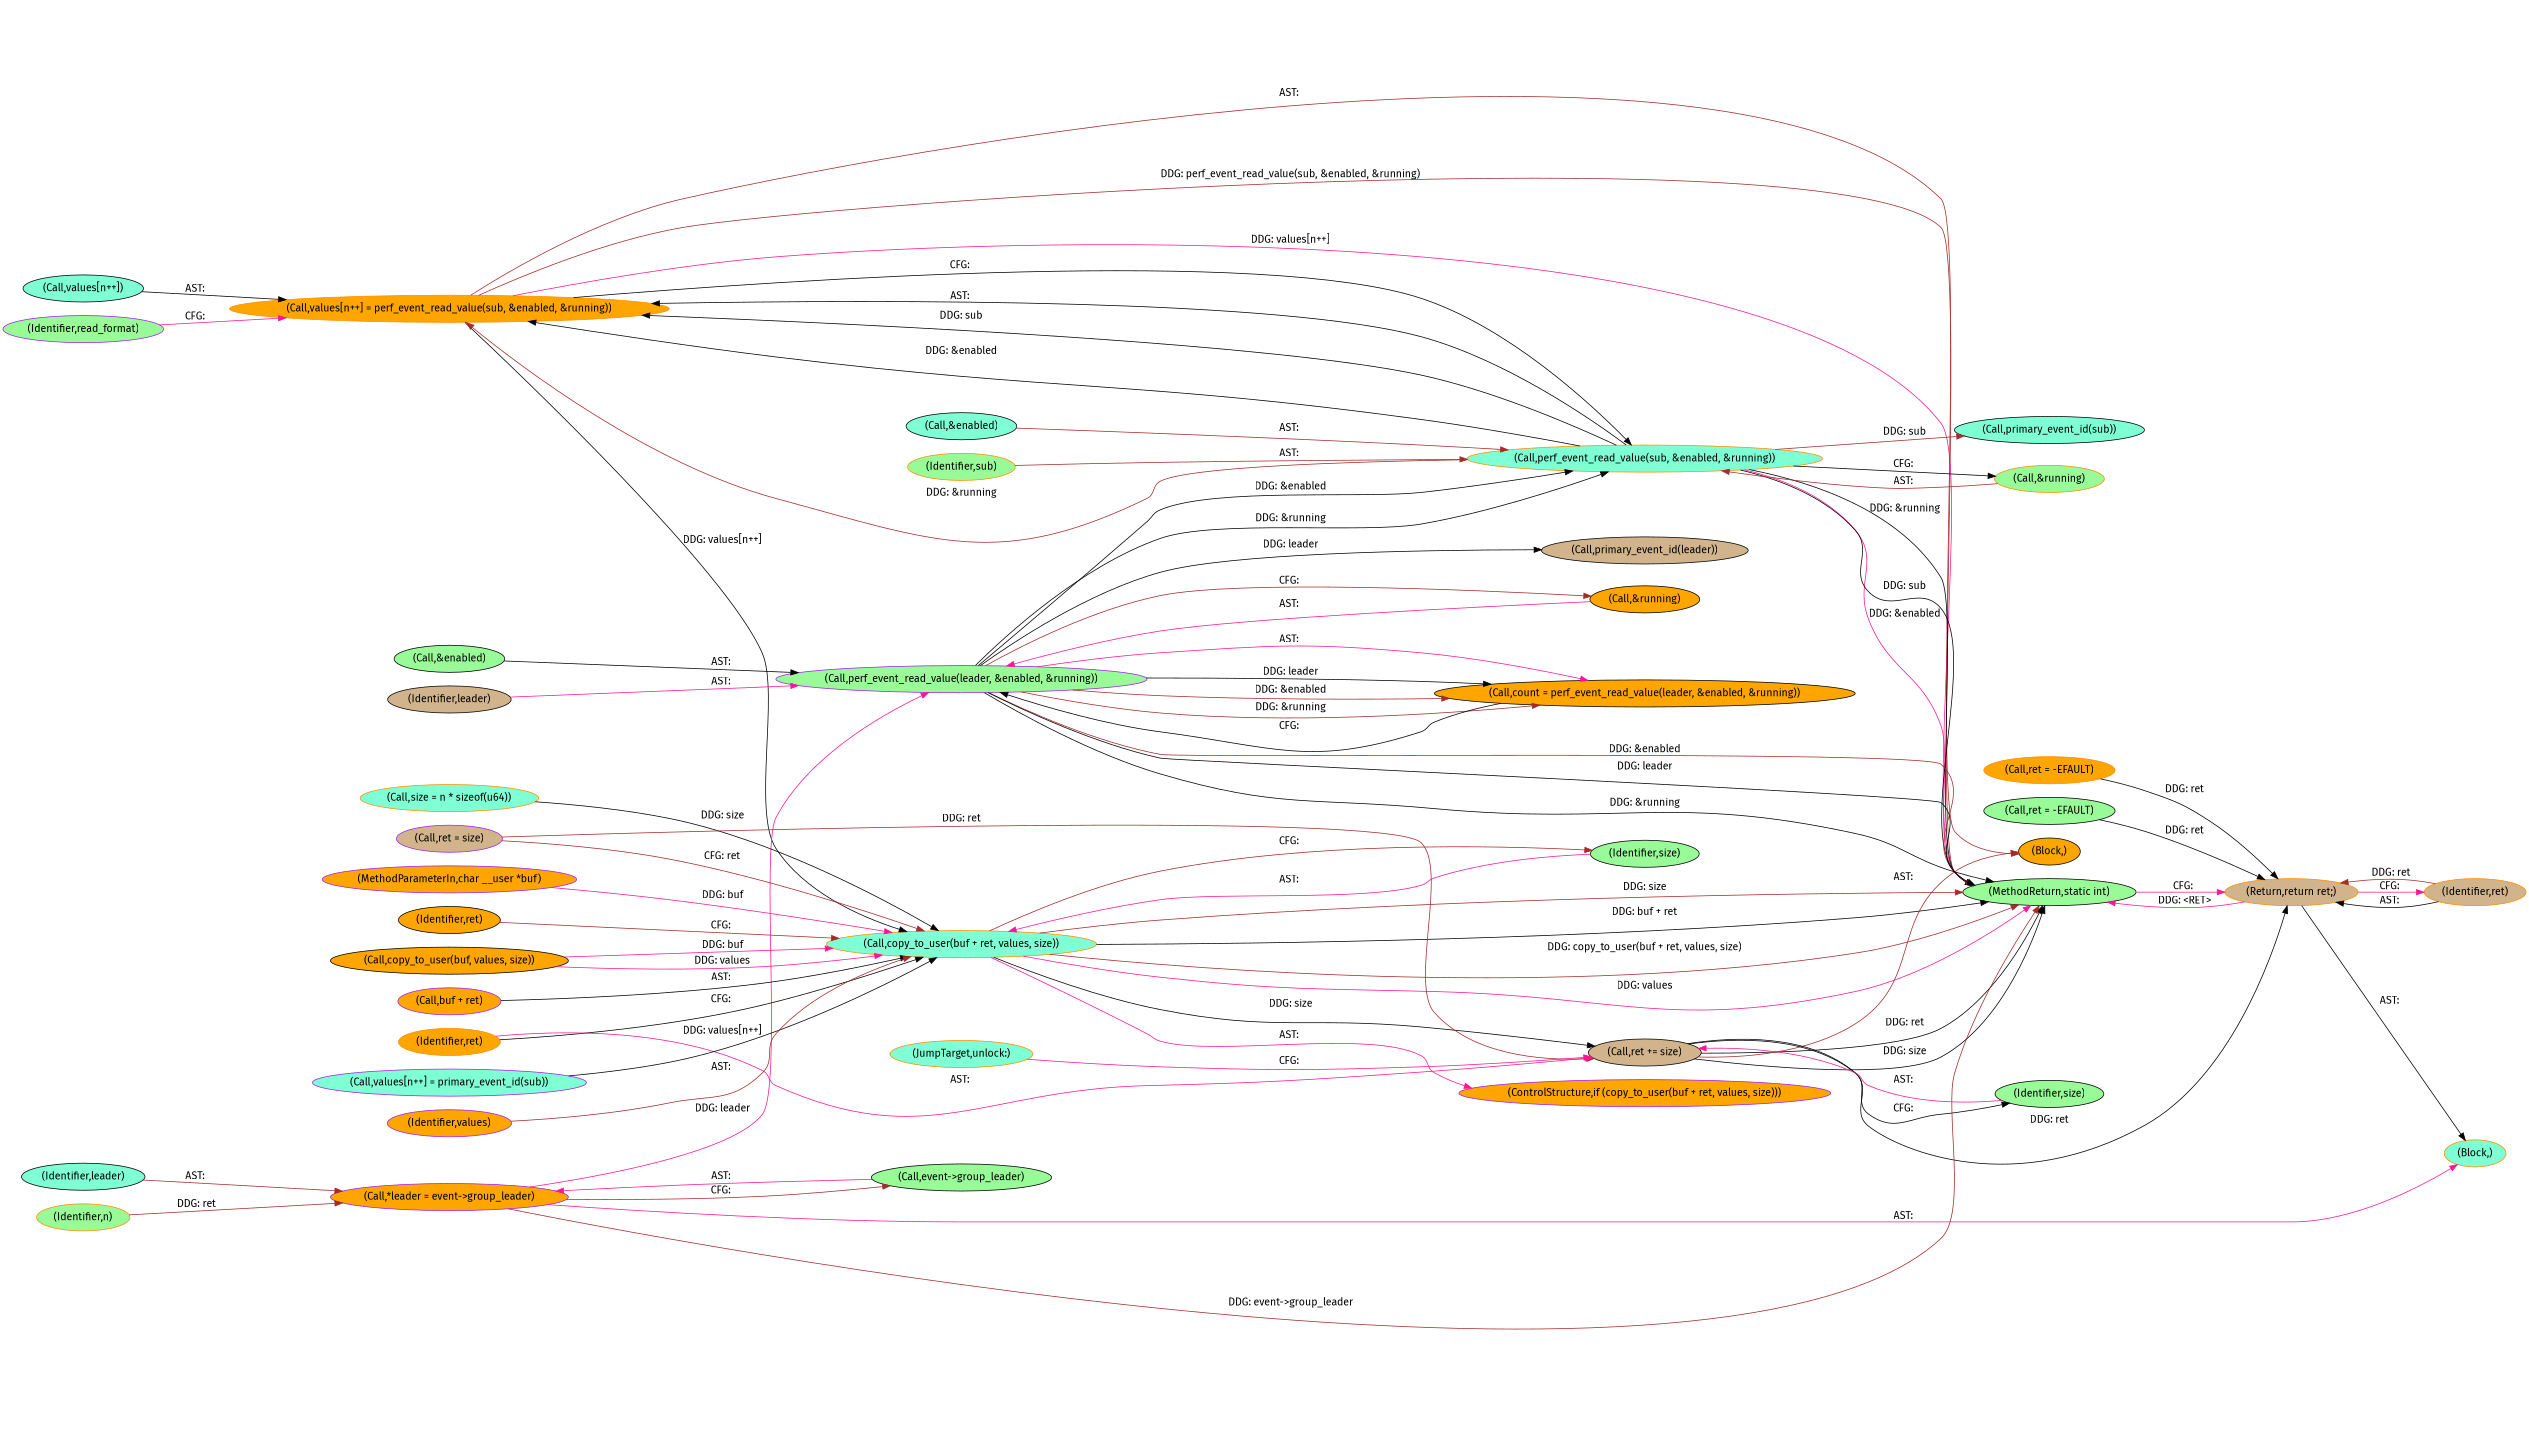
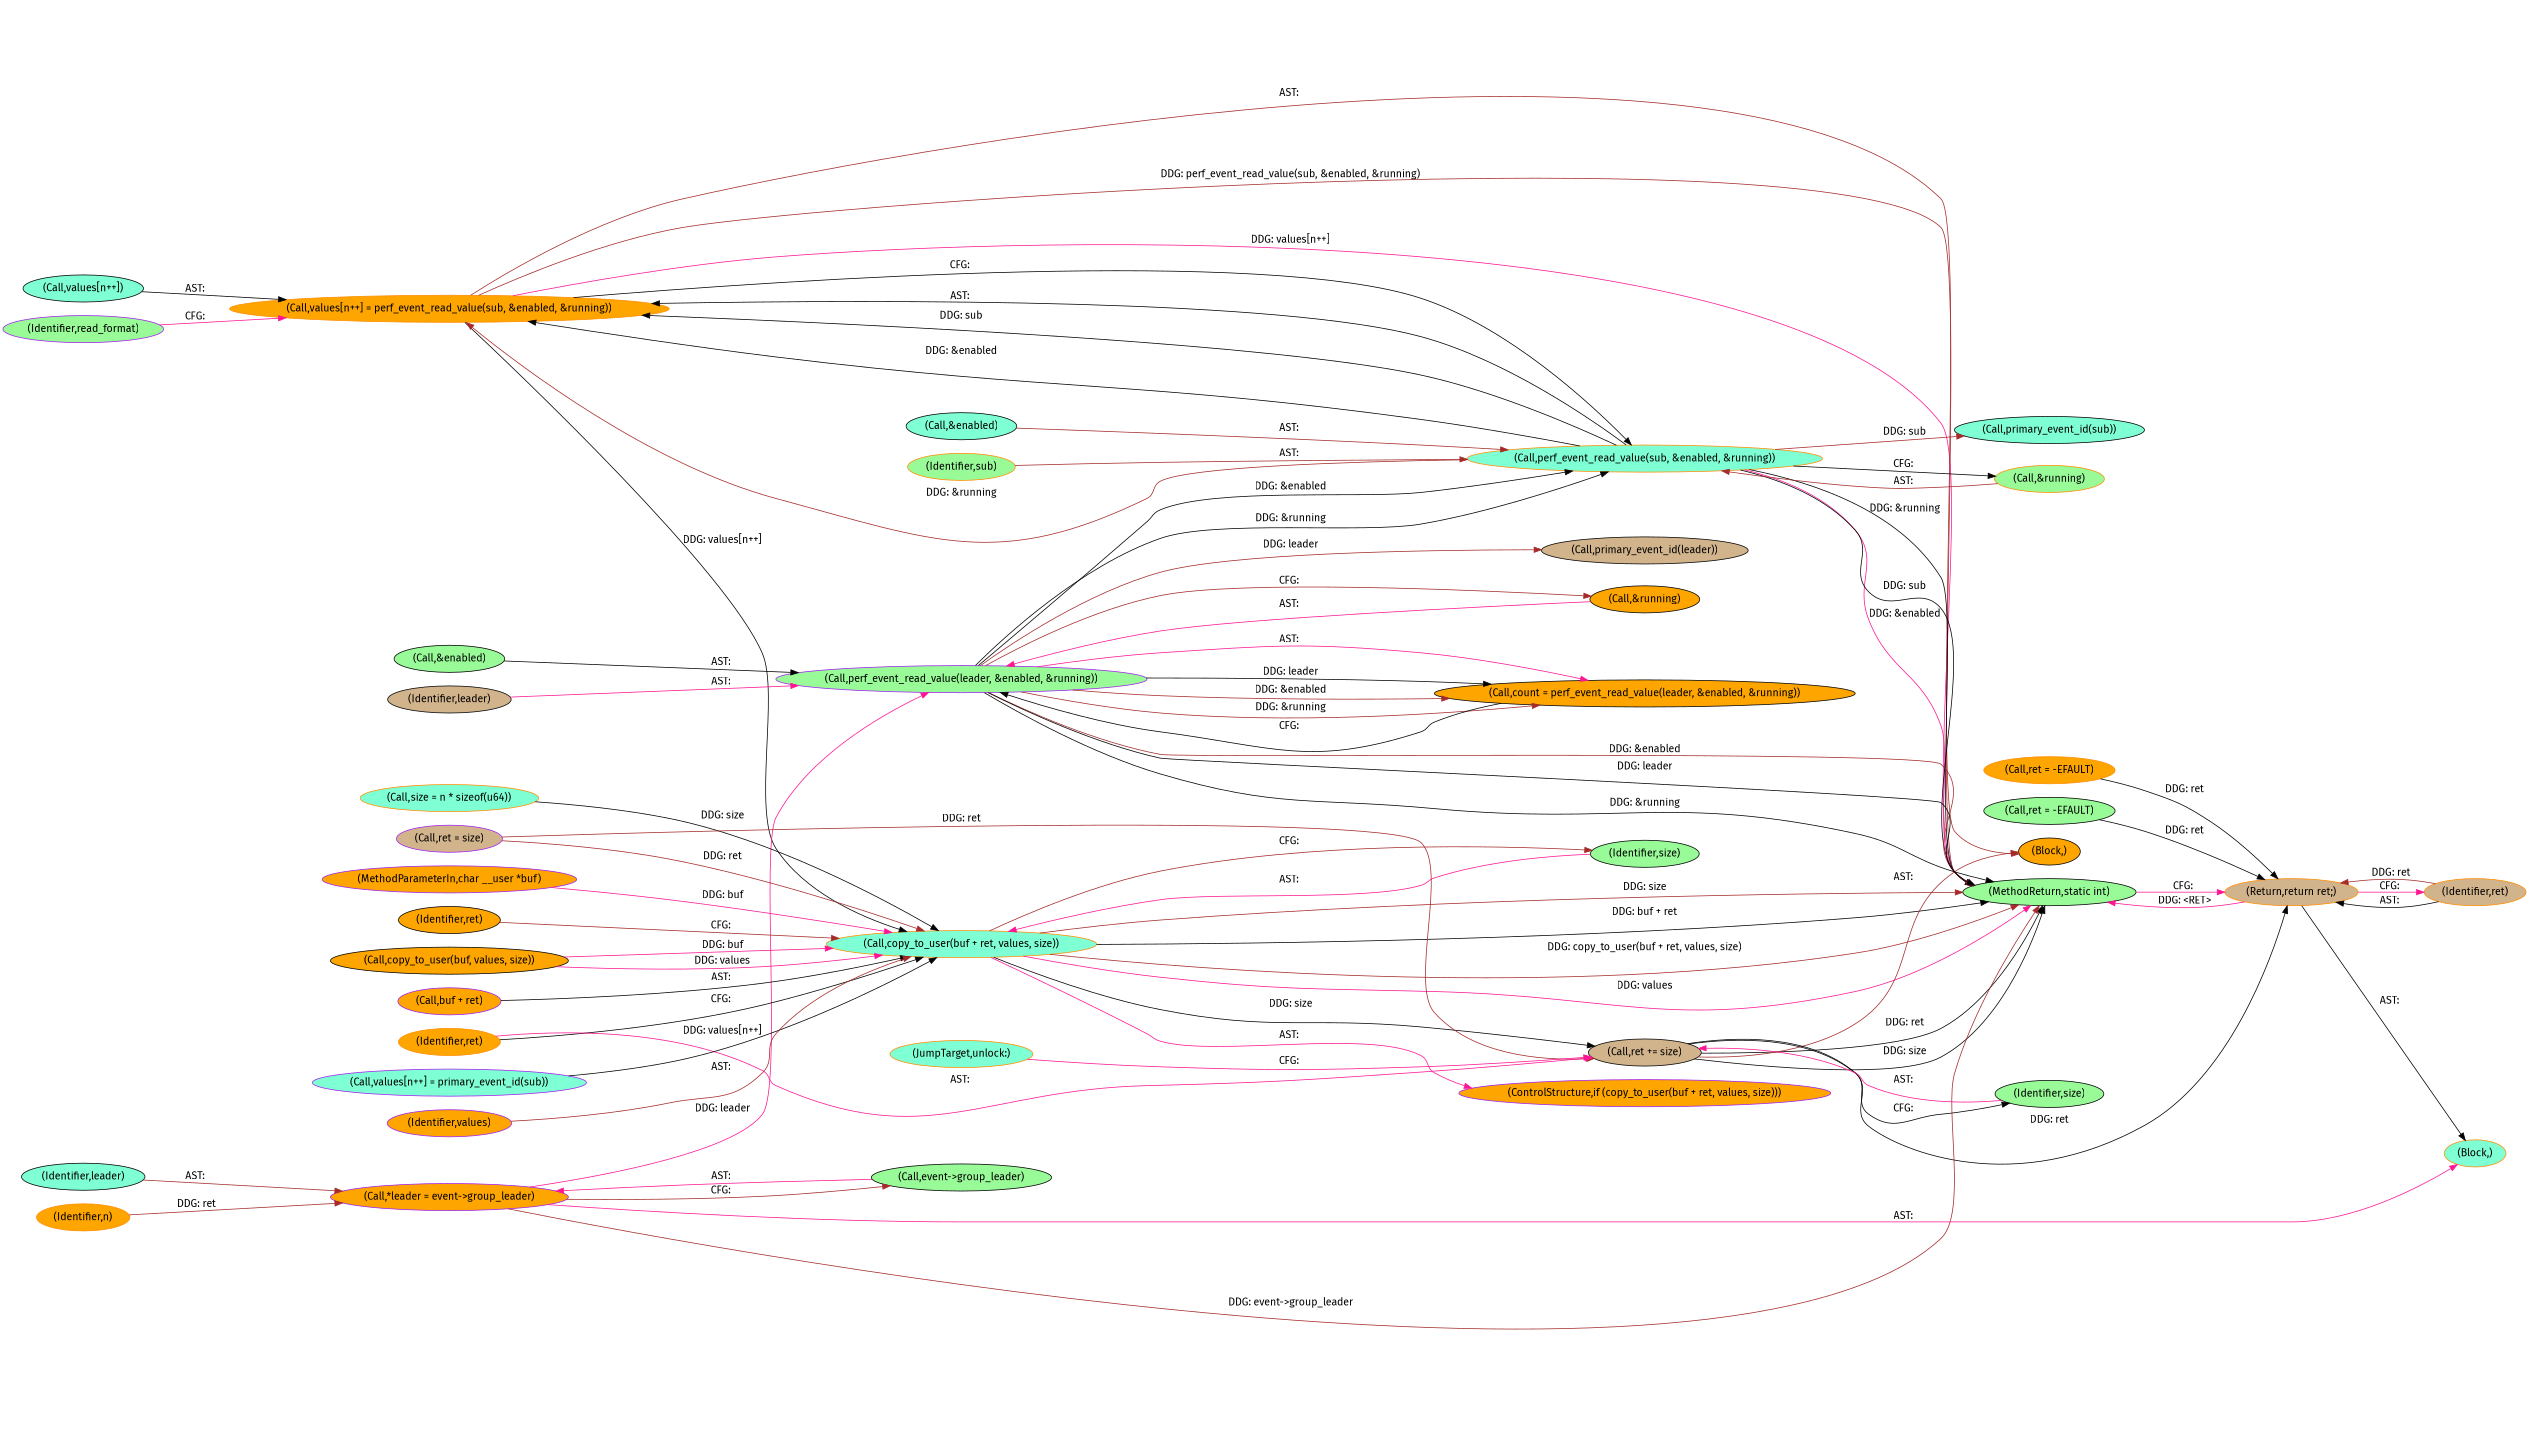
edge "(Call,perf_event_read_value(leader, &enabled, &running))" -> "(Call,primary_event_id(leader))": color black -> brown
edge "(Call,ret = size)" -> "(Call,copy_to_user(buf + ret, values, size))": label "CFG: ret" -> "DDG: ret"
node "(Identifier,n)": fillcolor palegreen -> orange
